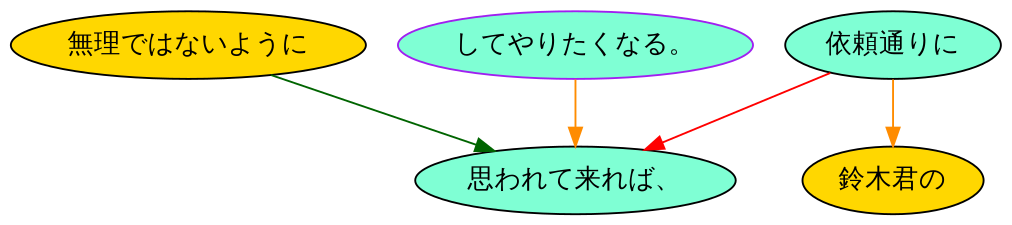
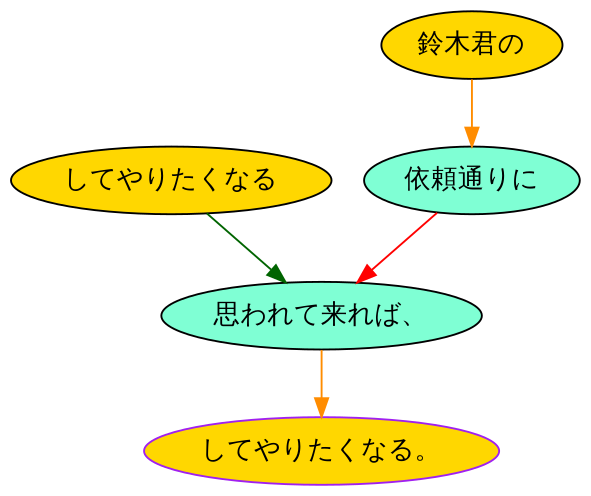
node "無理ではないように": label "無理ではないように" -> "してやりたくなる"
node "してやりたくなる。": fillcolor aquamarine -> gold
edge "してやりたくなる。" -> "思われて来れば、": reversed
edge "依頼通りに" -> "鈴木君の": reversed
